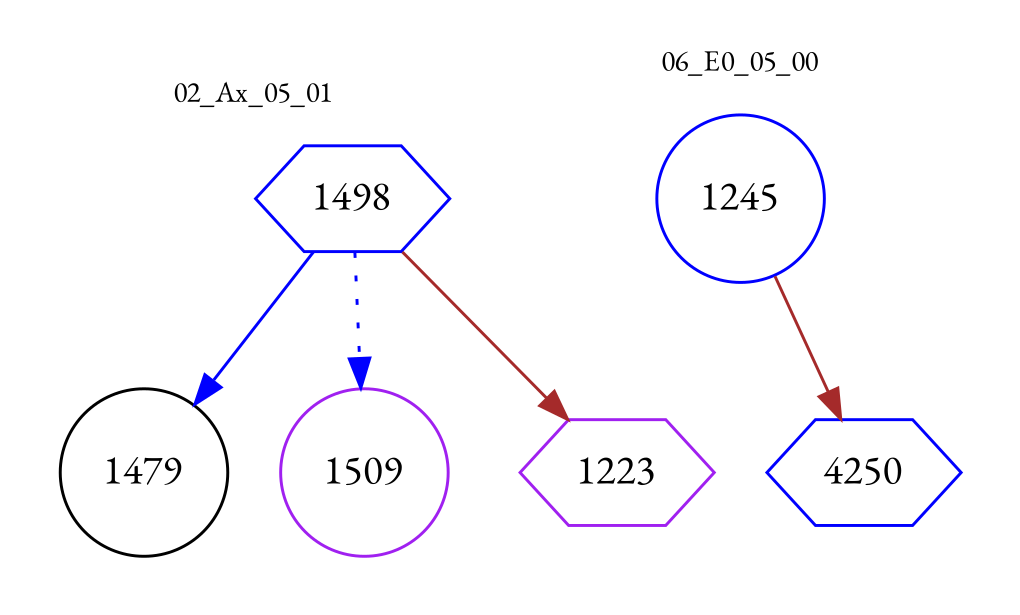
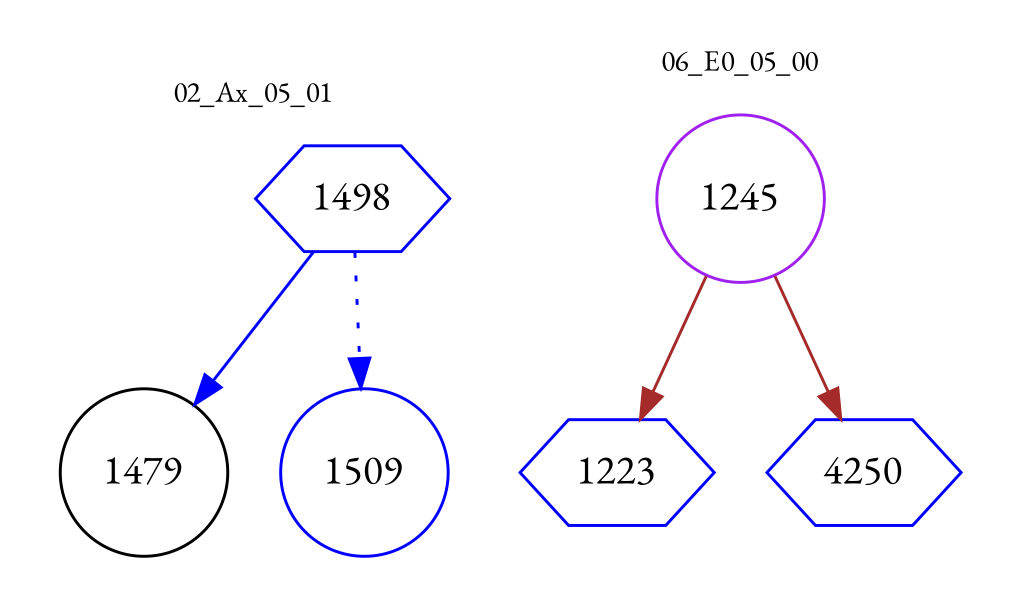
node "1245": color blue -> purple
edge "1498" -> "1223": now "1245" -> "1223"
node "1509": color purple -> blue
node "1223": color purple -> blue
